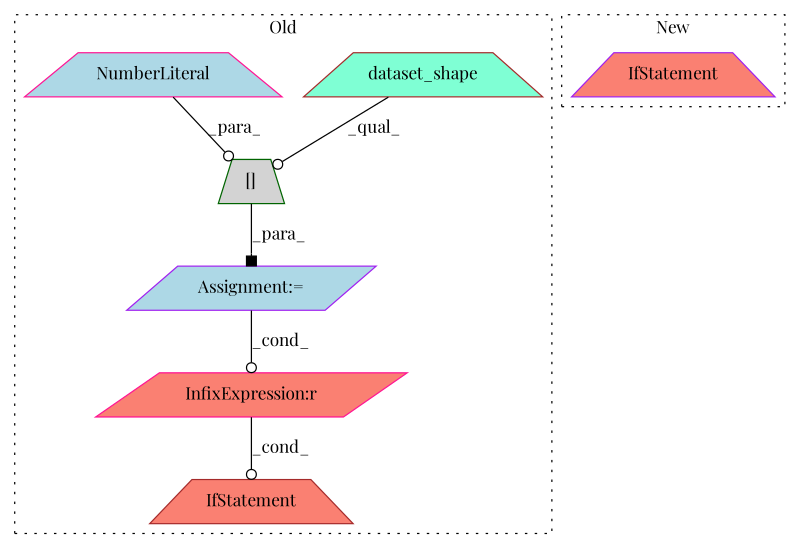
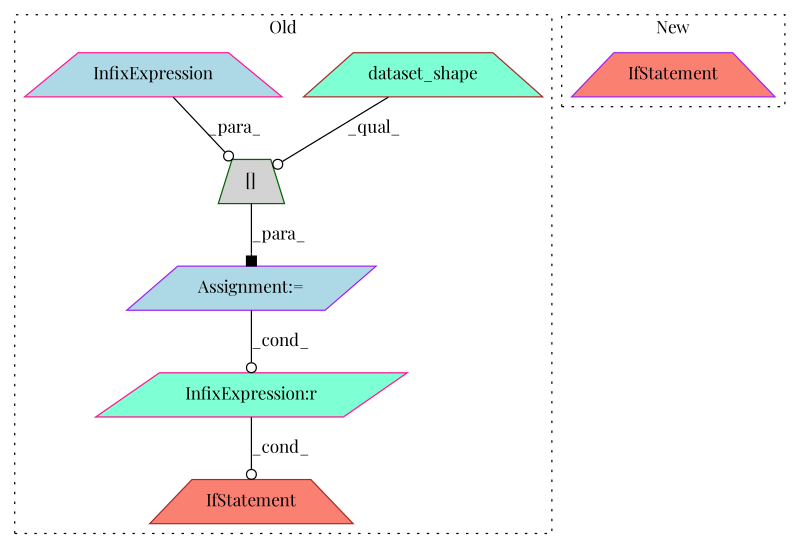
node "NumberLiteral": label "NumberLiteral" -> "InfixExpression"
node "InfixExpression:r": fillcolor salmon -> aquamarine
